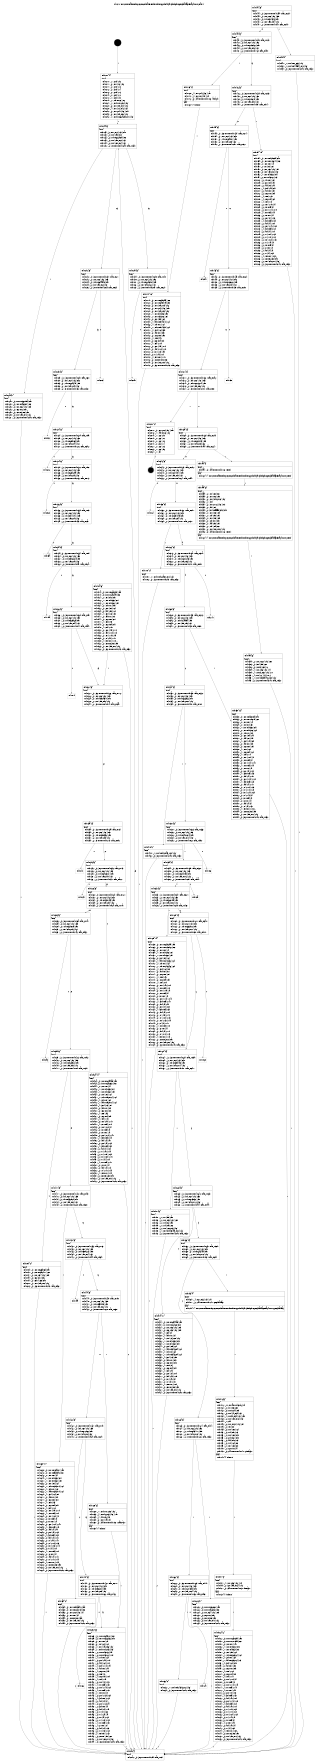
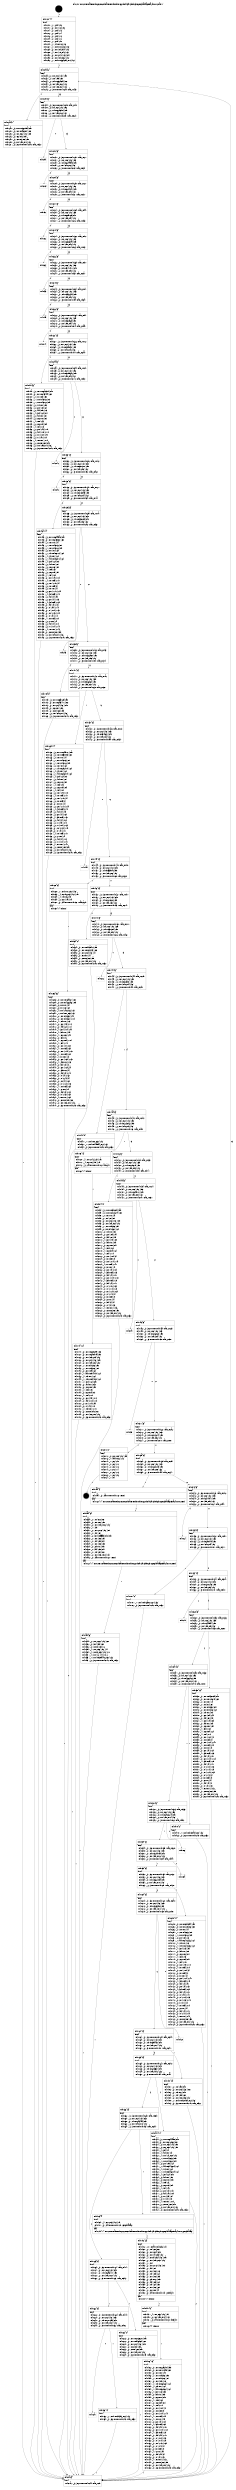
edge "0x40129f [26]" -> "0x4012d2 [25]": now "0x4012b9 [25]" -> "0x4012d2 [25]"
edge "0x401b1a [83]" -> "0x401381 [25]": reversed
edge "0x40147b [25]" -> "0x4018e5 [153]": now "0x40147b [25]" -> "0x401494 [25]"
